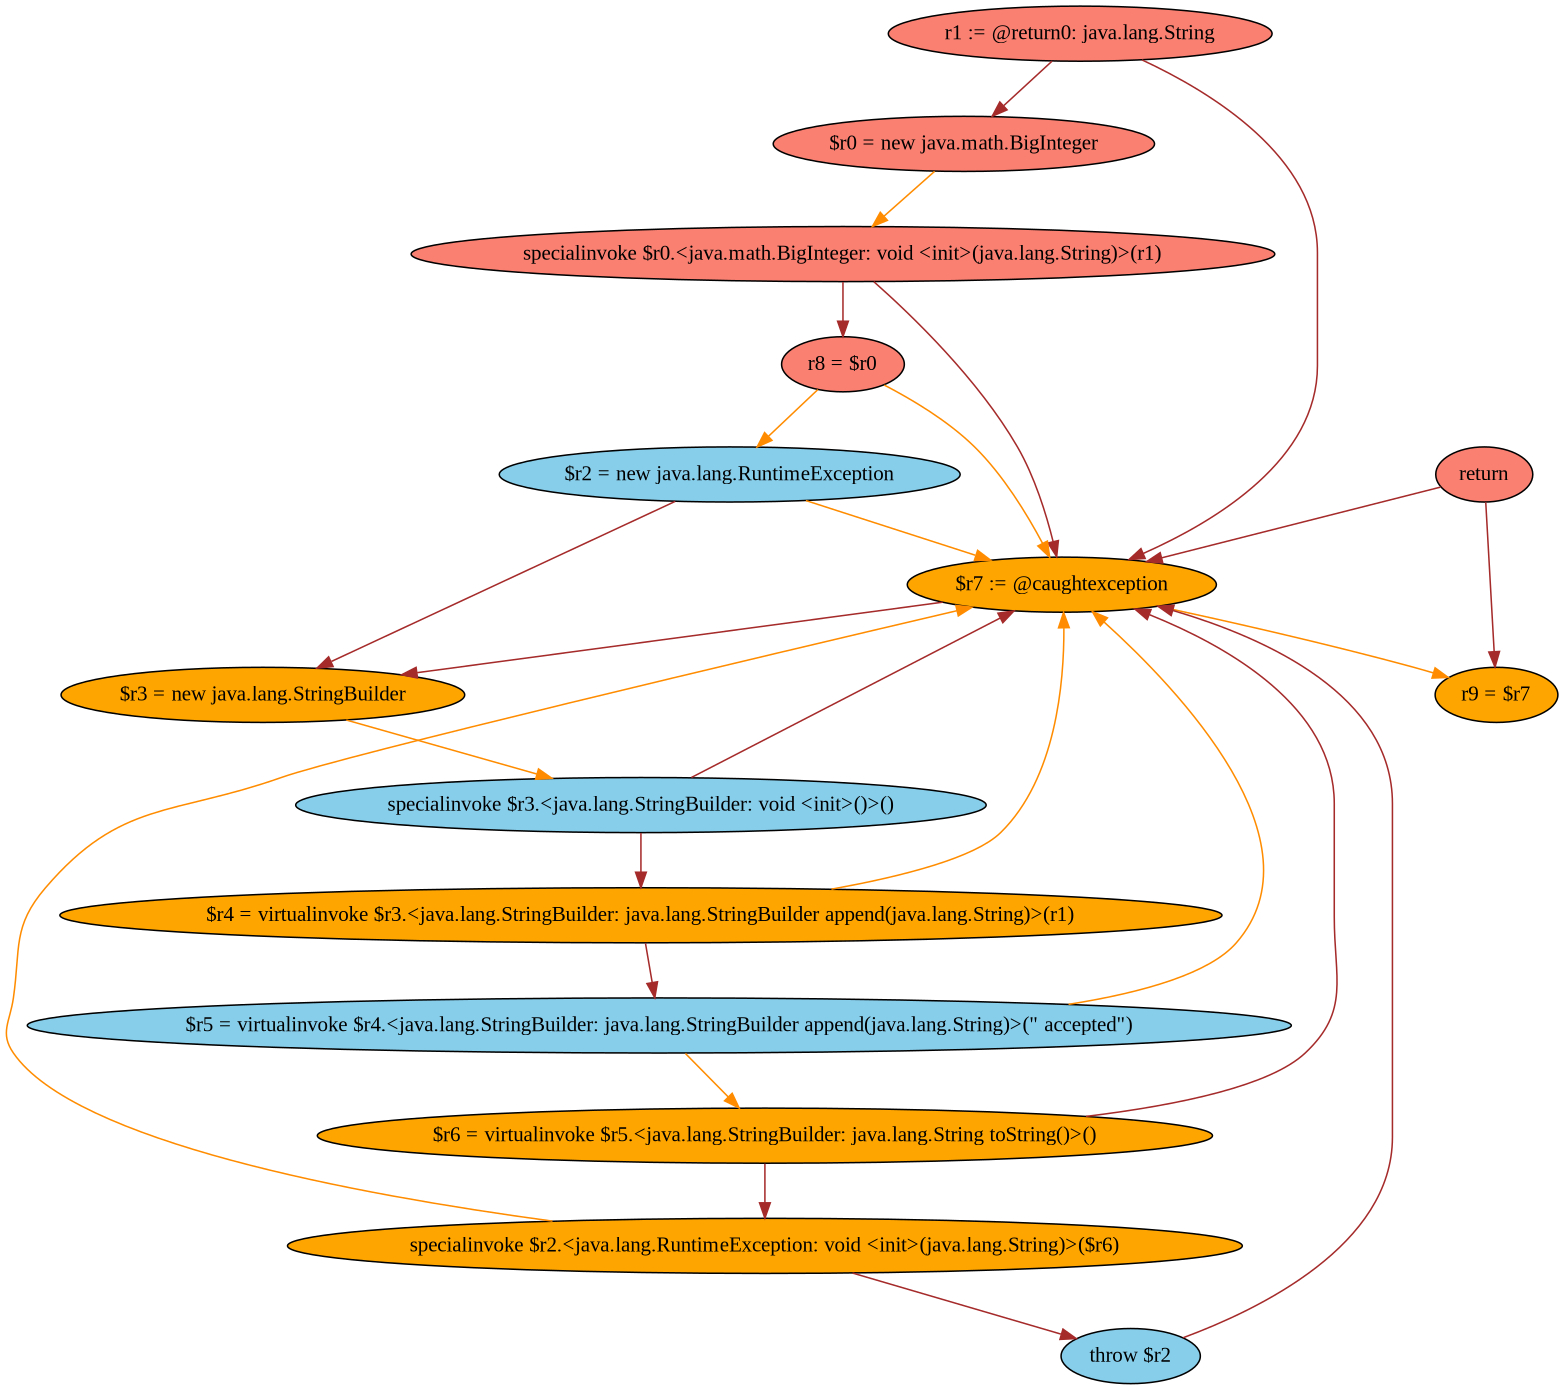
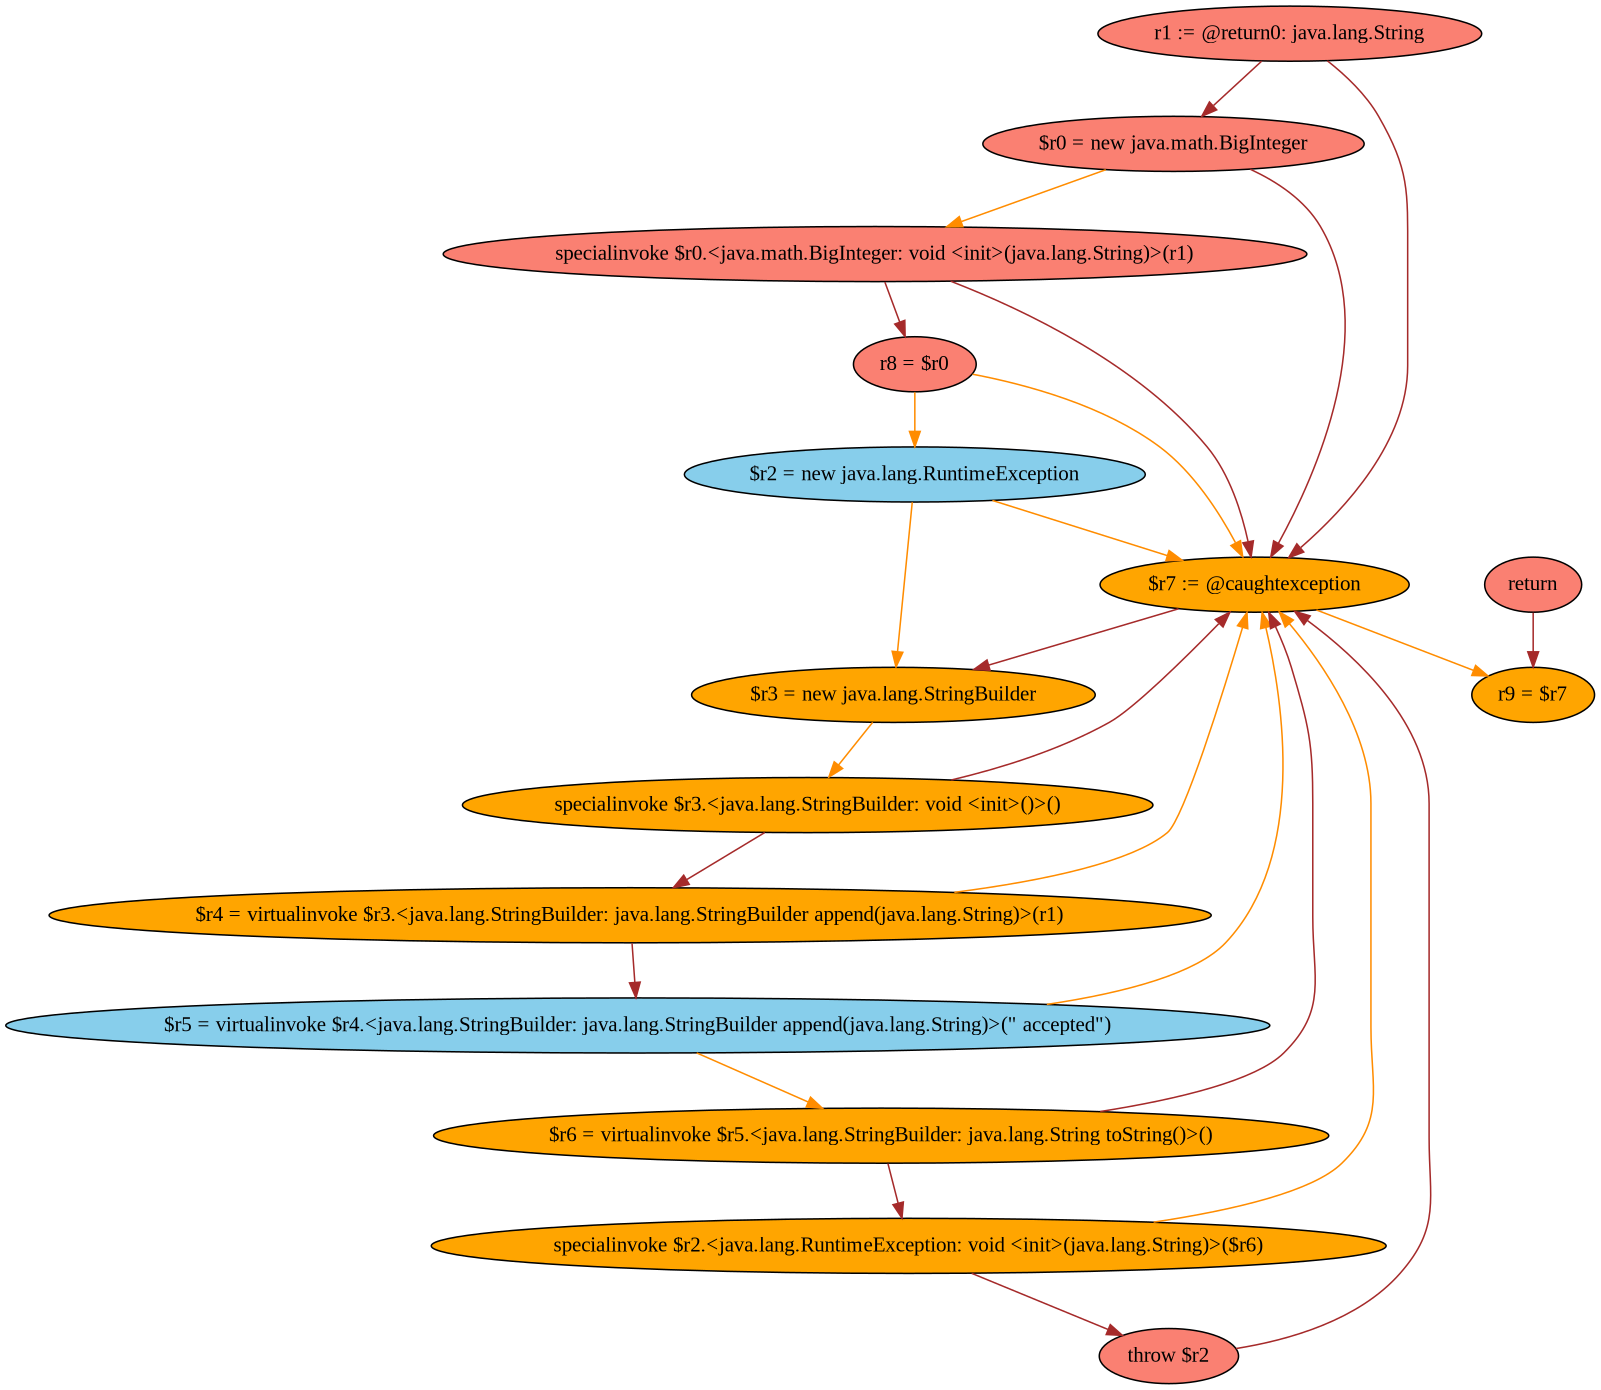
edge "return" -> "$r7 := @caughtexception": now "$r0 = new java.math.BigInteger" -> "$r7 := @caughtexception"
edge "$r2 = new java.lang.RuntimeException" -> "$r3 = new java.lang.StringBuilder": color brown -> darkorange
node "specialinvoke $r3.<java.lang.StringBuilder: void <init>()>()": fillcolor skyblue -> orange
node "throw $r2": fillcolor skyblue -> salmon
